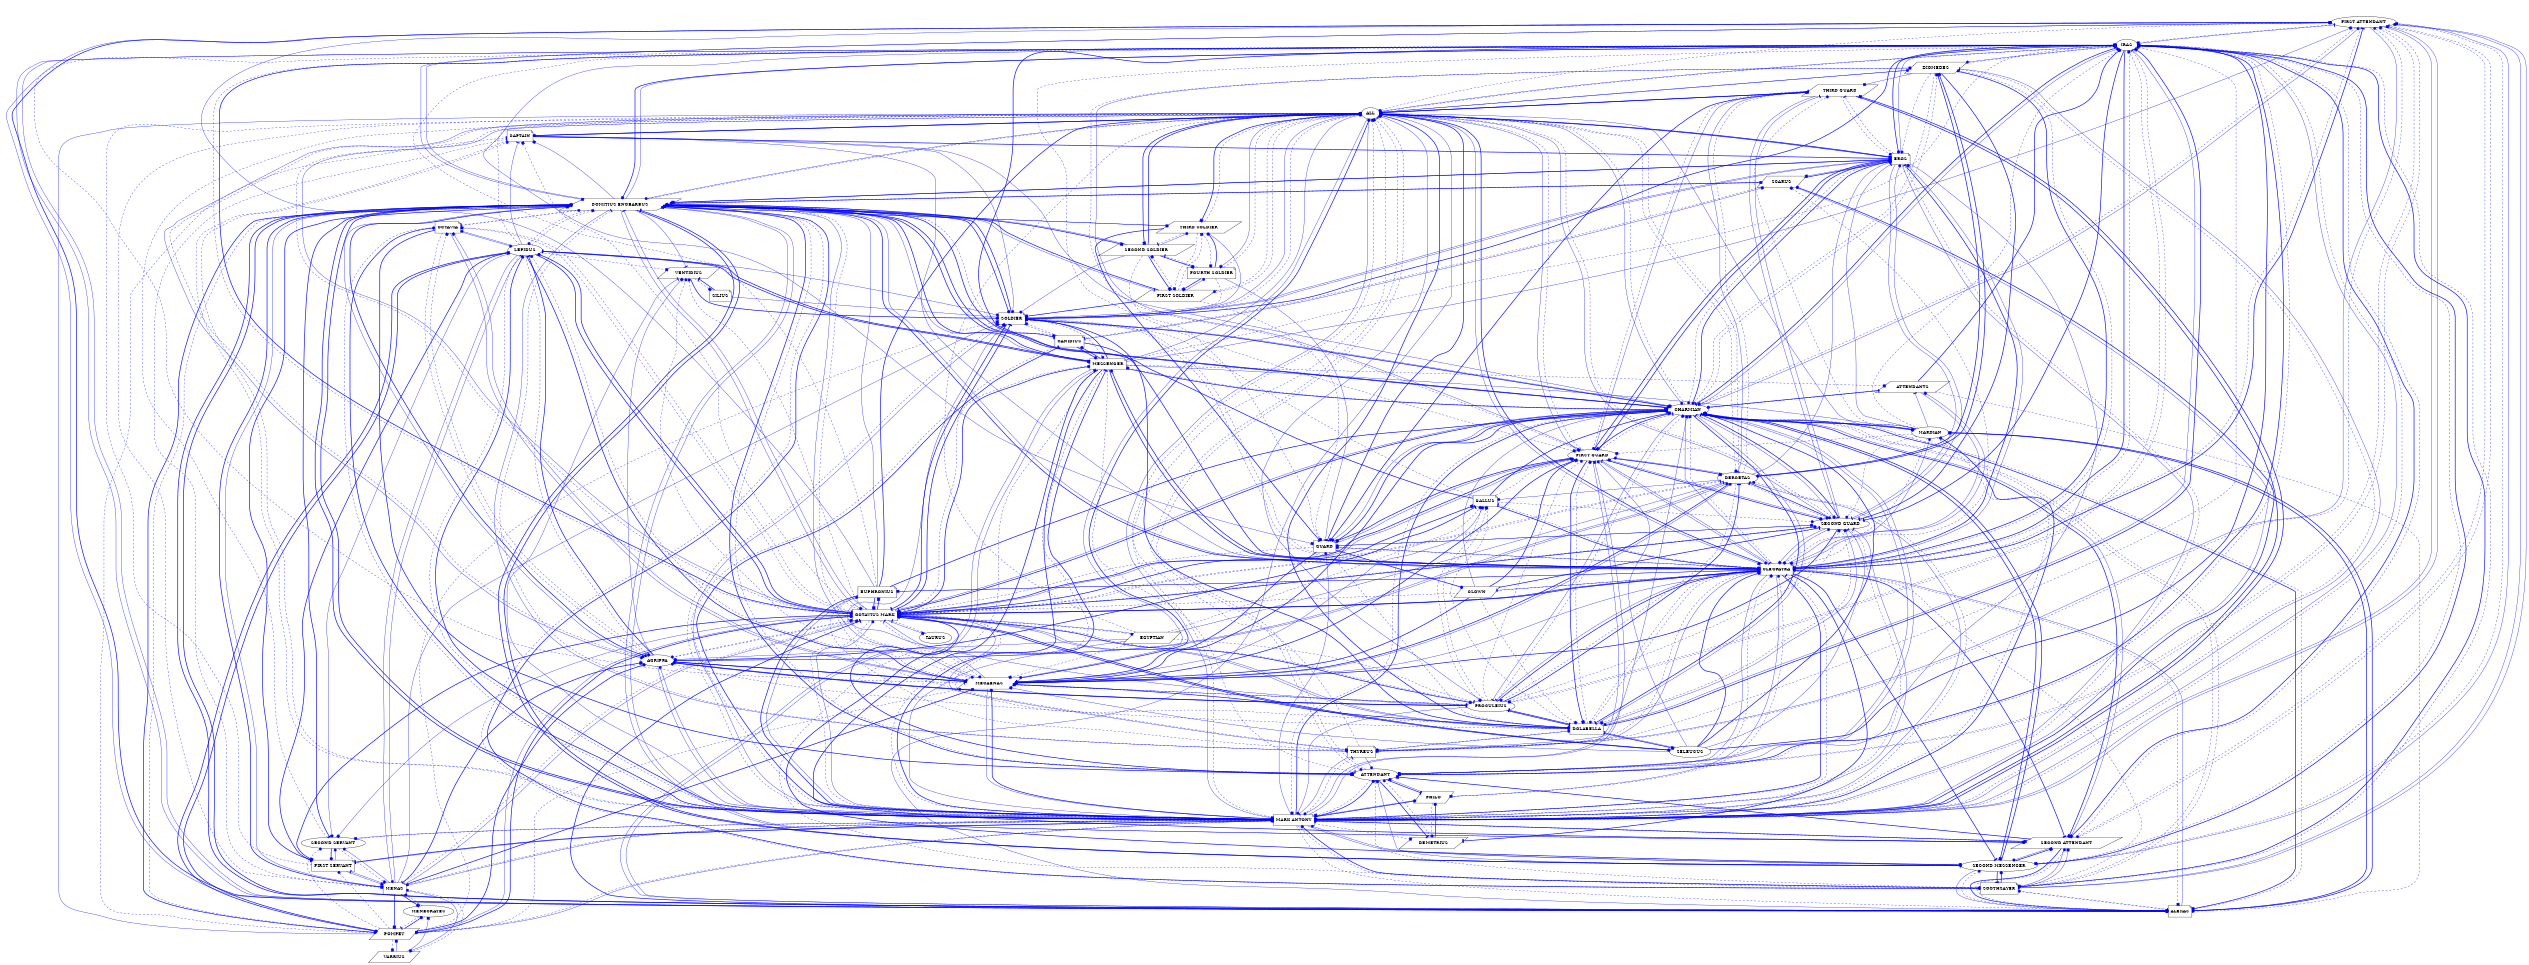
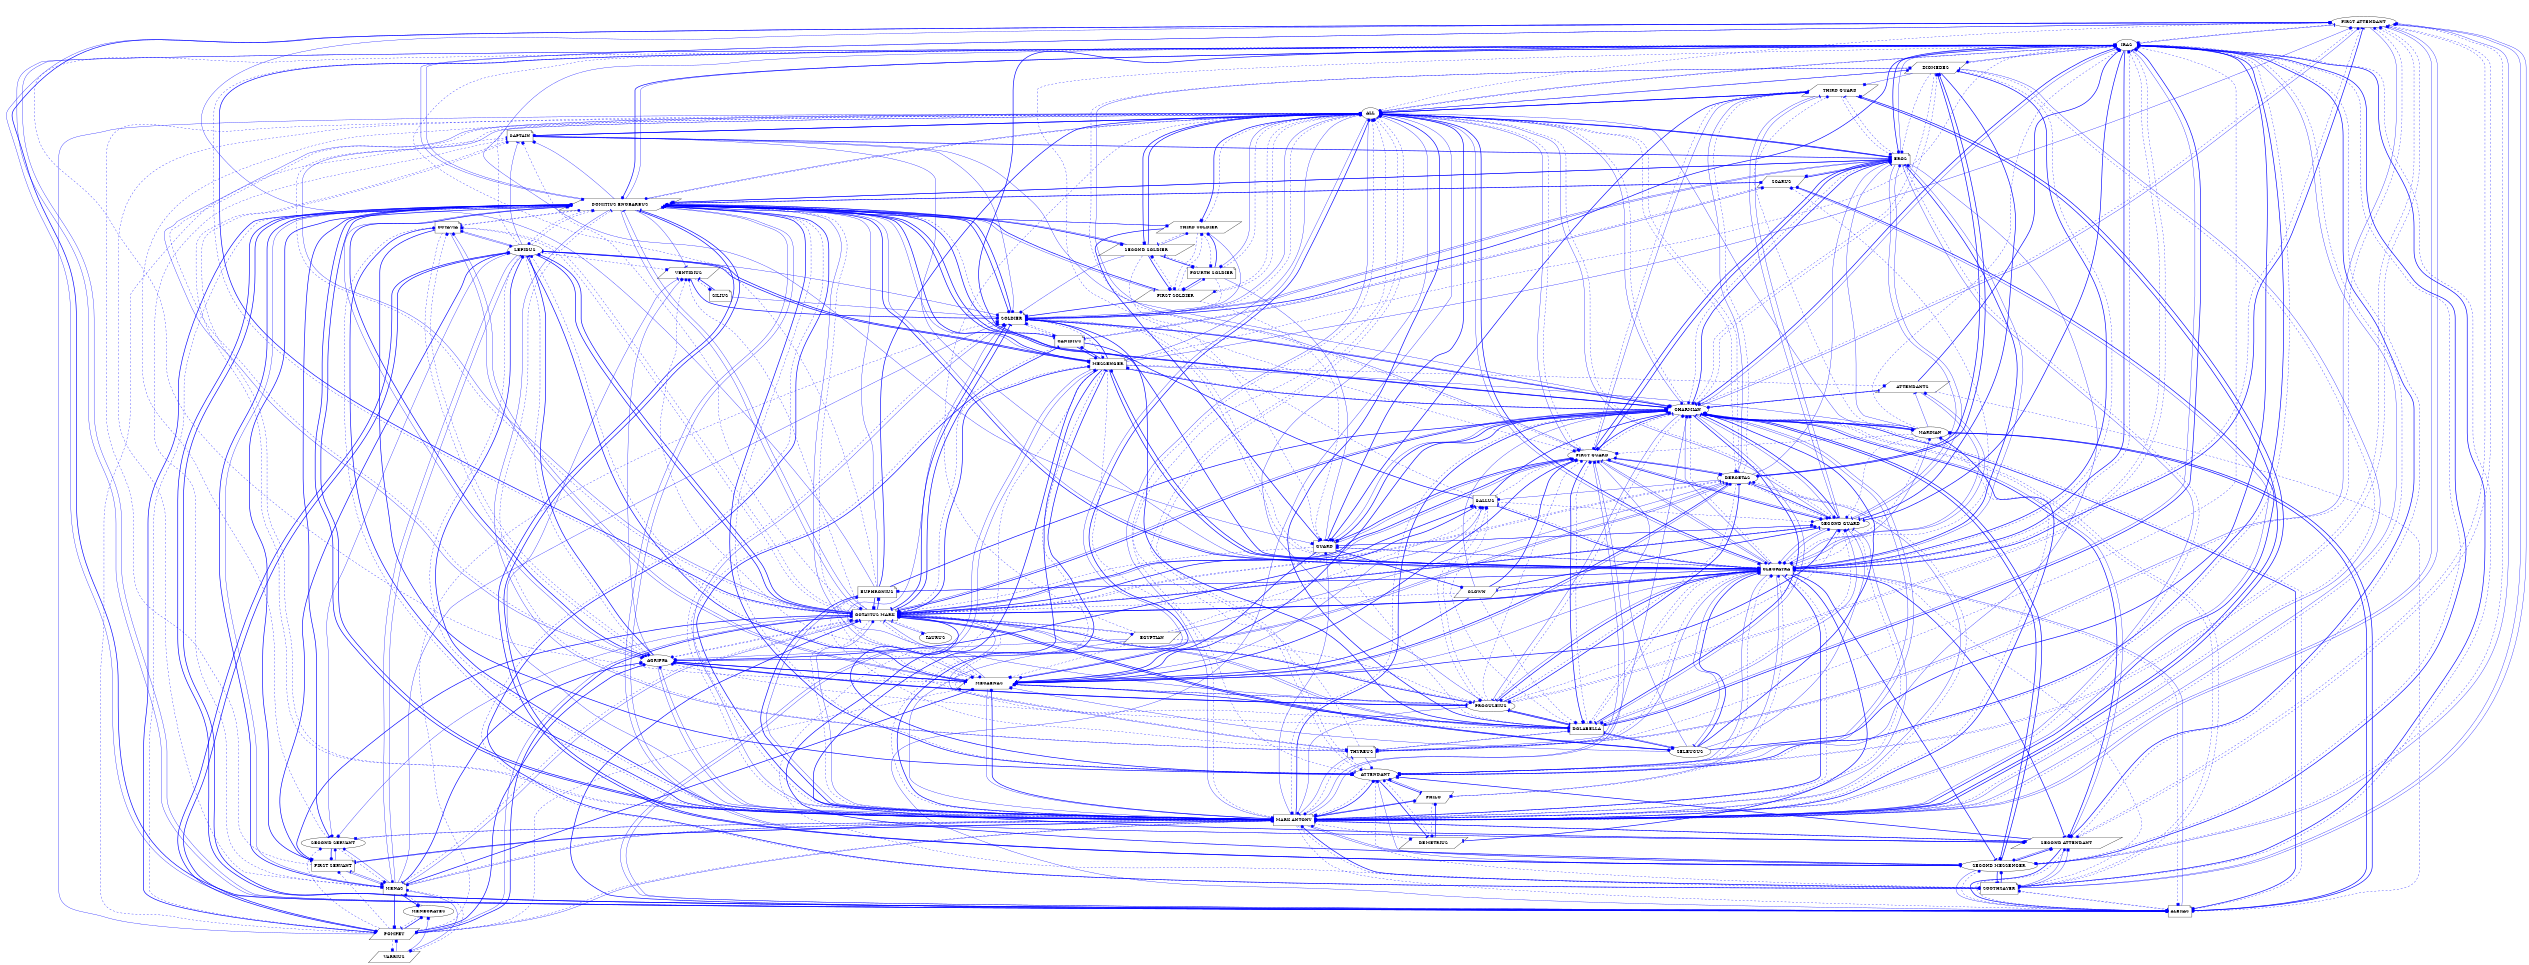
edge "DOMITIUS ENOBARBUS" -> "MECAENAS": arrowhead dot -> box
edge "CLEOPATRA" -> "SELEUCUS": added
